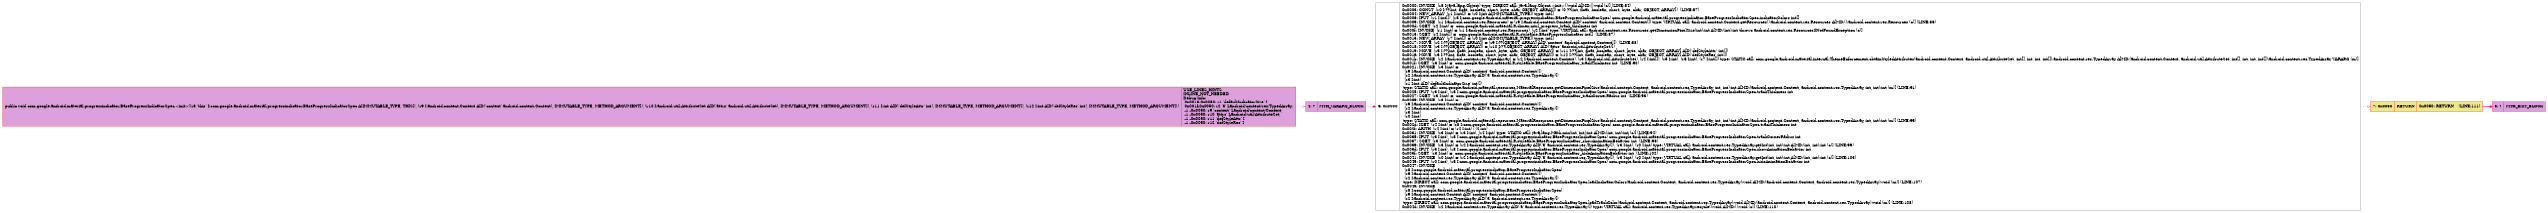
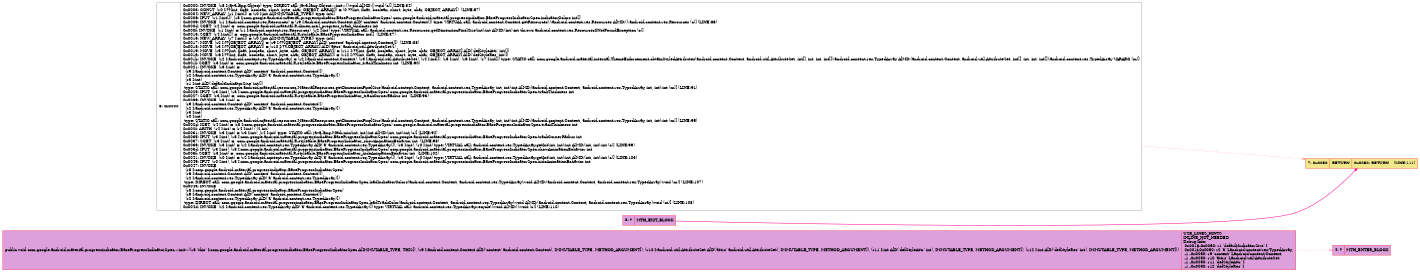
node "4: ?": text "MTH_VARARG_BLOCK" -> "MTH_ENTER_BLOCK"
edge "4: ?" -> "6: 0x0000": removed
edge "7: 0x0050" -> "5: ?": reversed
